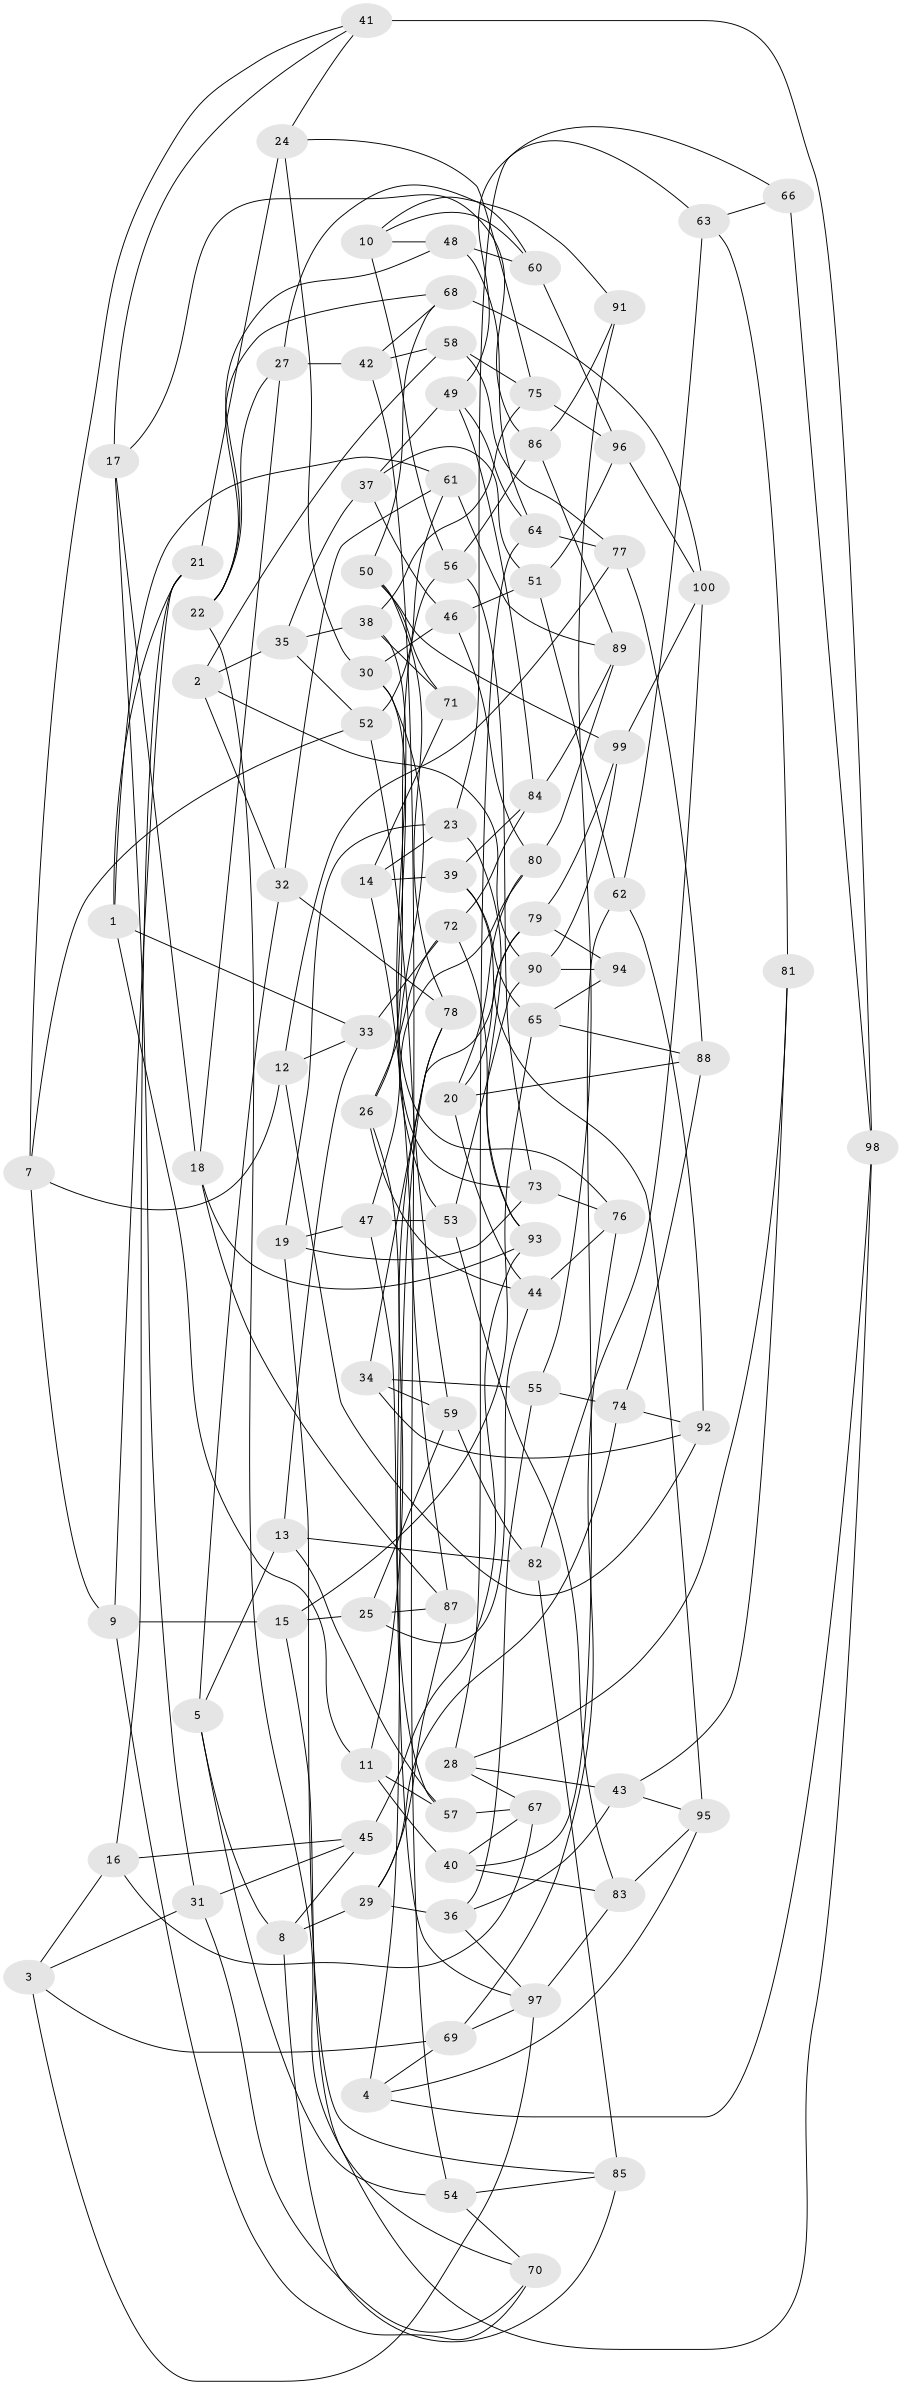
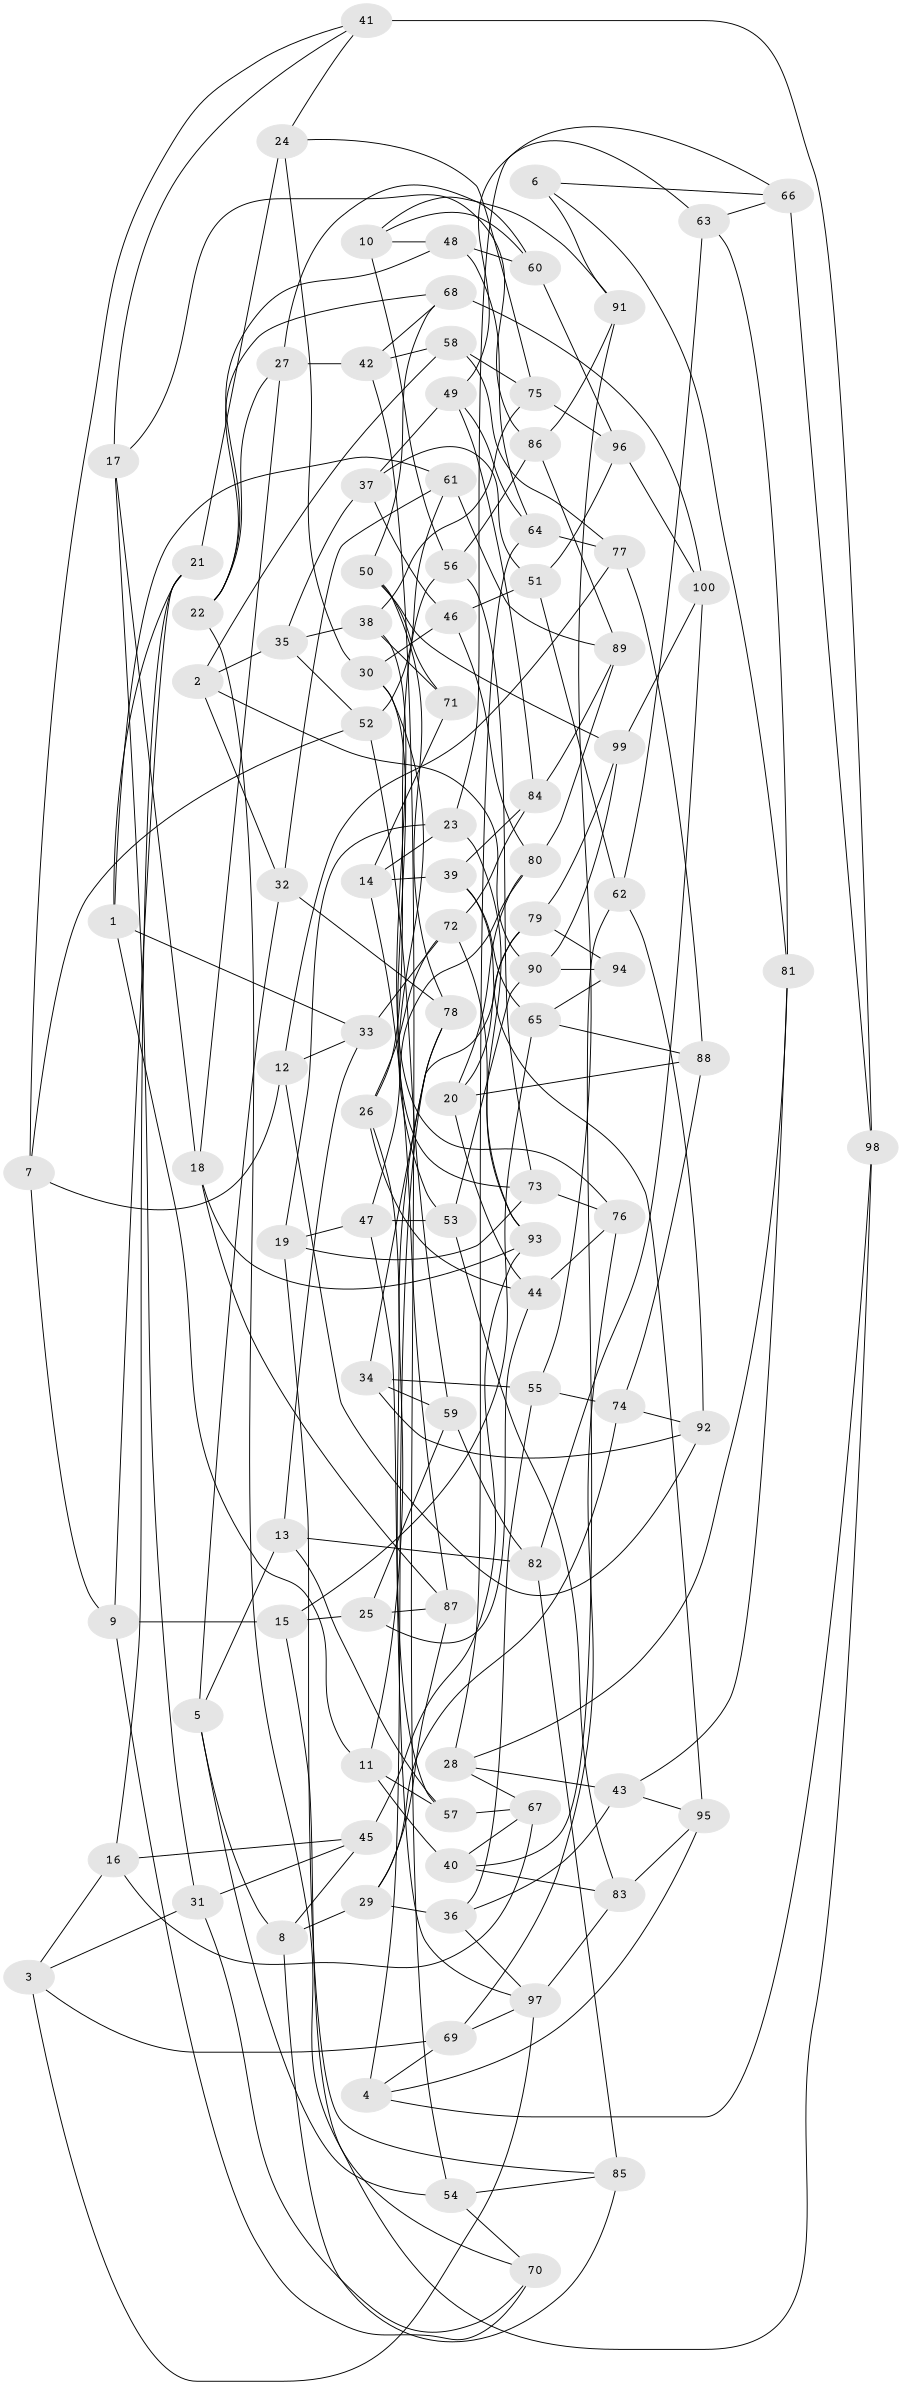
node "6": added
